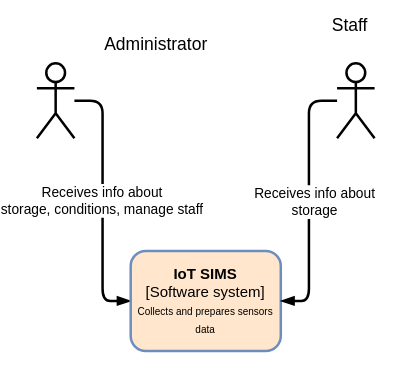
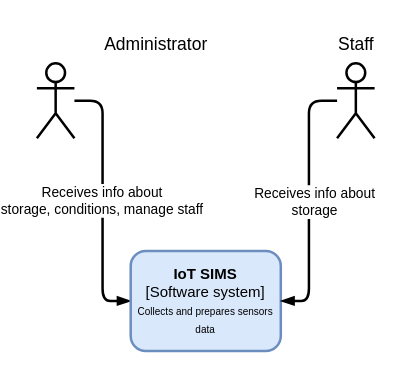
node "Staff": moved (349, 26) -> (356, 44)
node "IoT SIMS [Software system] Collects and prepares sensors data": fillcolor #ffe6cc -> #dae8fc
